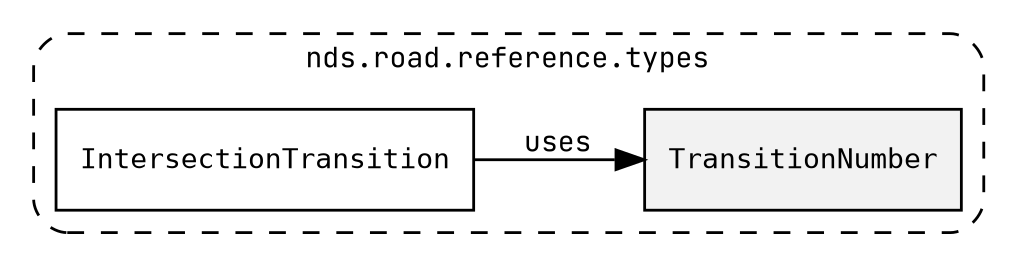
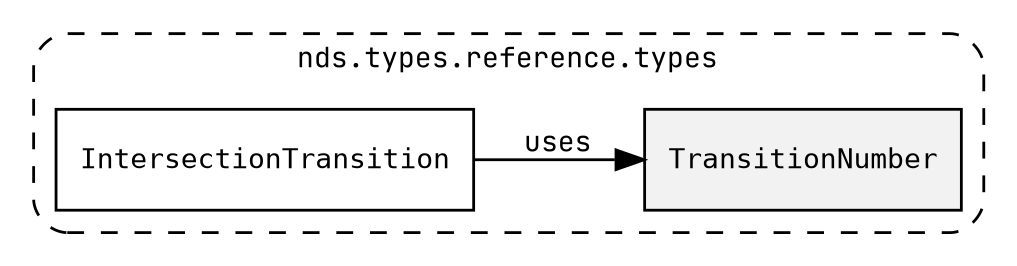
cluster "nds.road.reference.types": label "nds.road.reference.types" -> "nds.types.reference.types"
